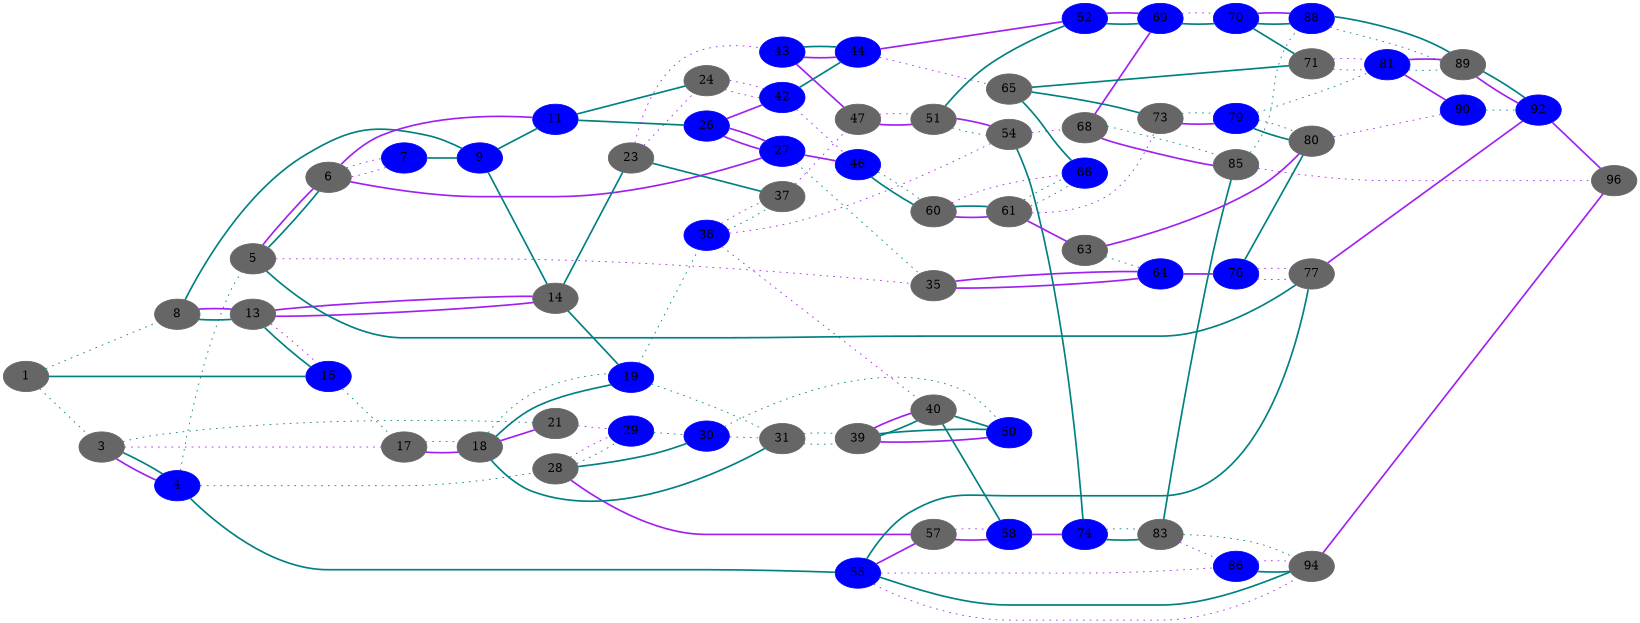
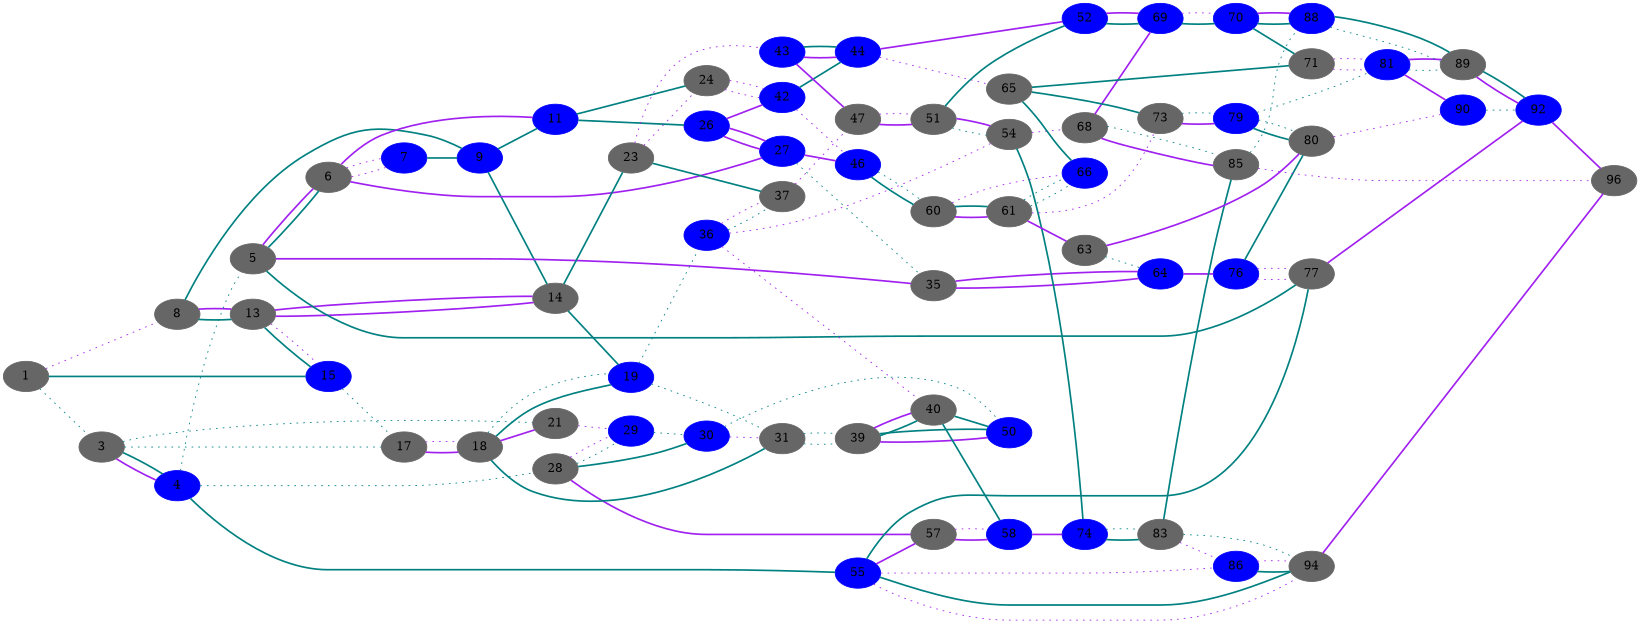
edge "5" -- "35": style dotted -> bold
edge "8" -- "1": color teal -> purple
edge "3" -- "17": color purple -> teal
